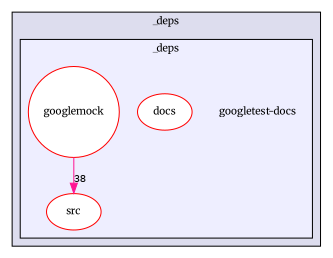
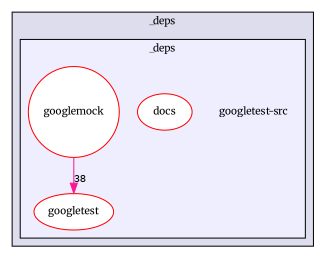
node "googletest-docs": label "googletest-docs" -> "googletest-src"
node "src": label "src" -> "googletest"
